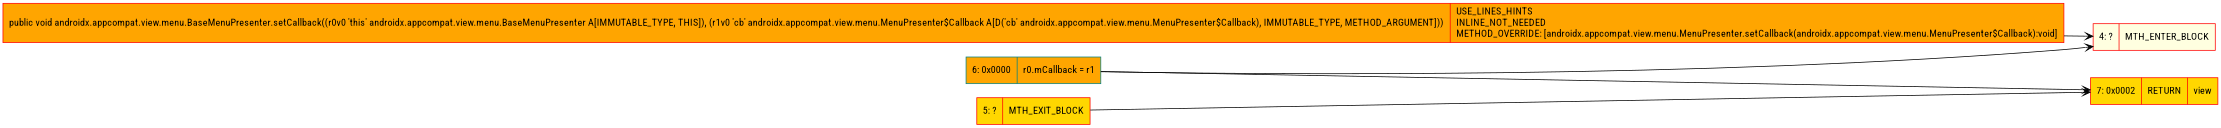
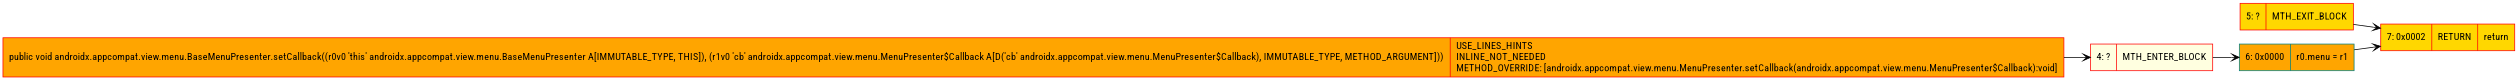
node "6: 0x0000": text "r0.mCallback = r1" -> "r0.menu = r1"
edge "6: 0x0000" -> "4: ?": reversed
node "7: 0x0002": text "view" -> "return"
